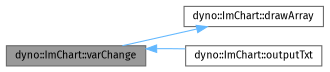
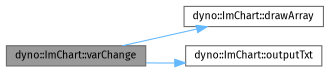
edge "dyno::ImChart::outputTxt" -> "dyno::ImChart::varChange": reversed
